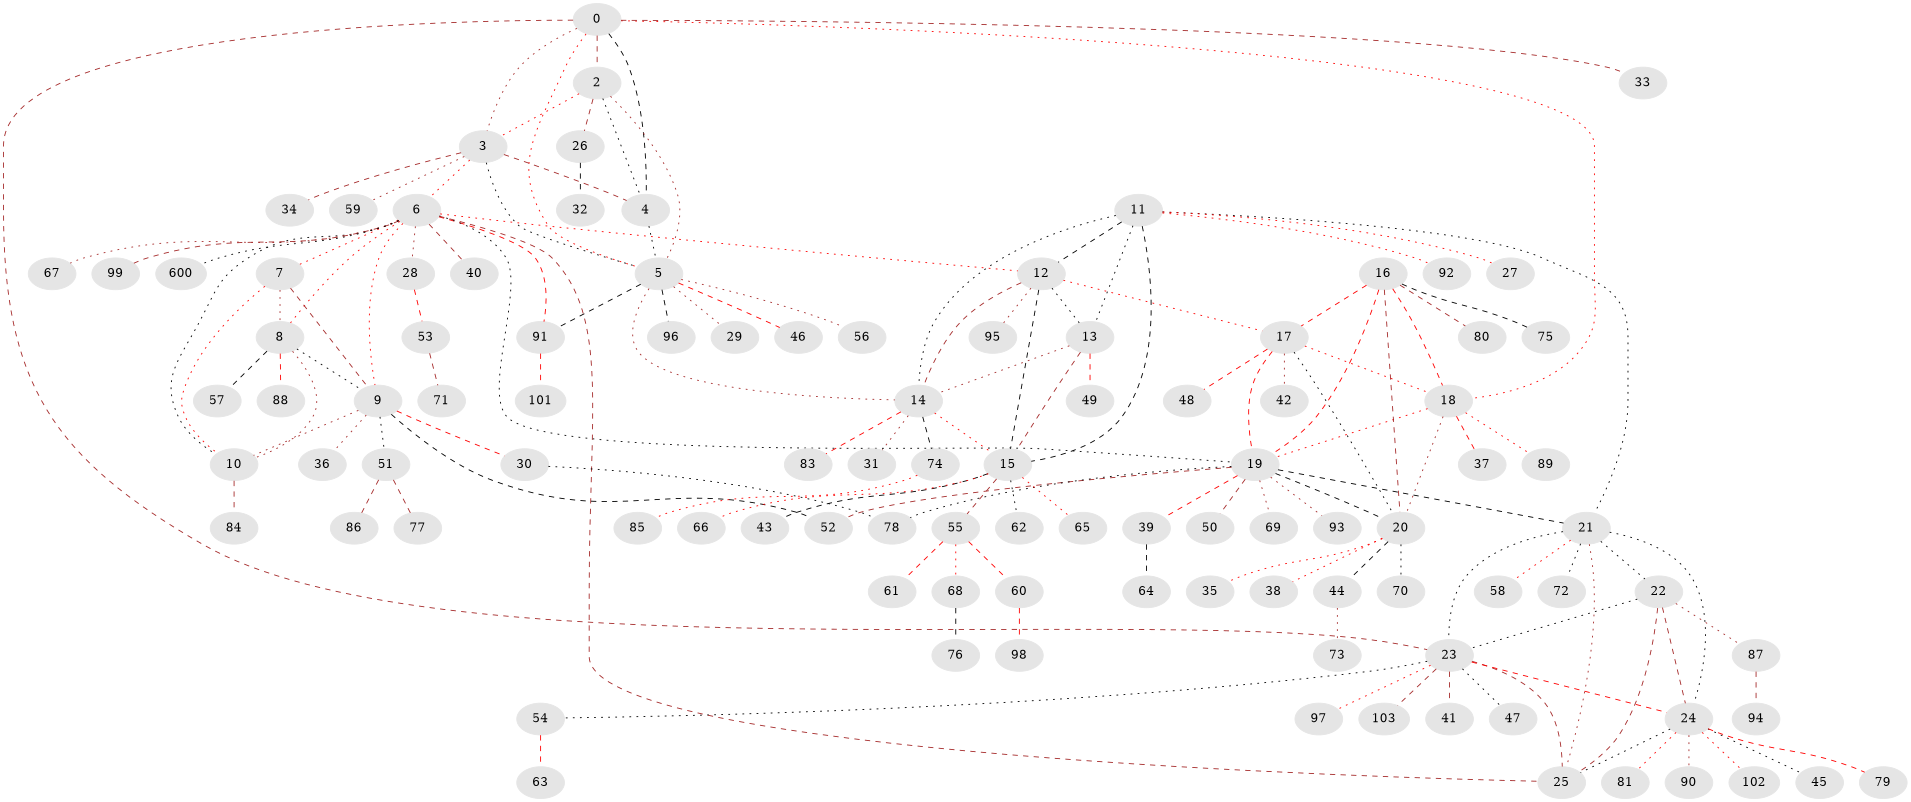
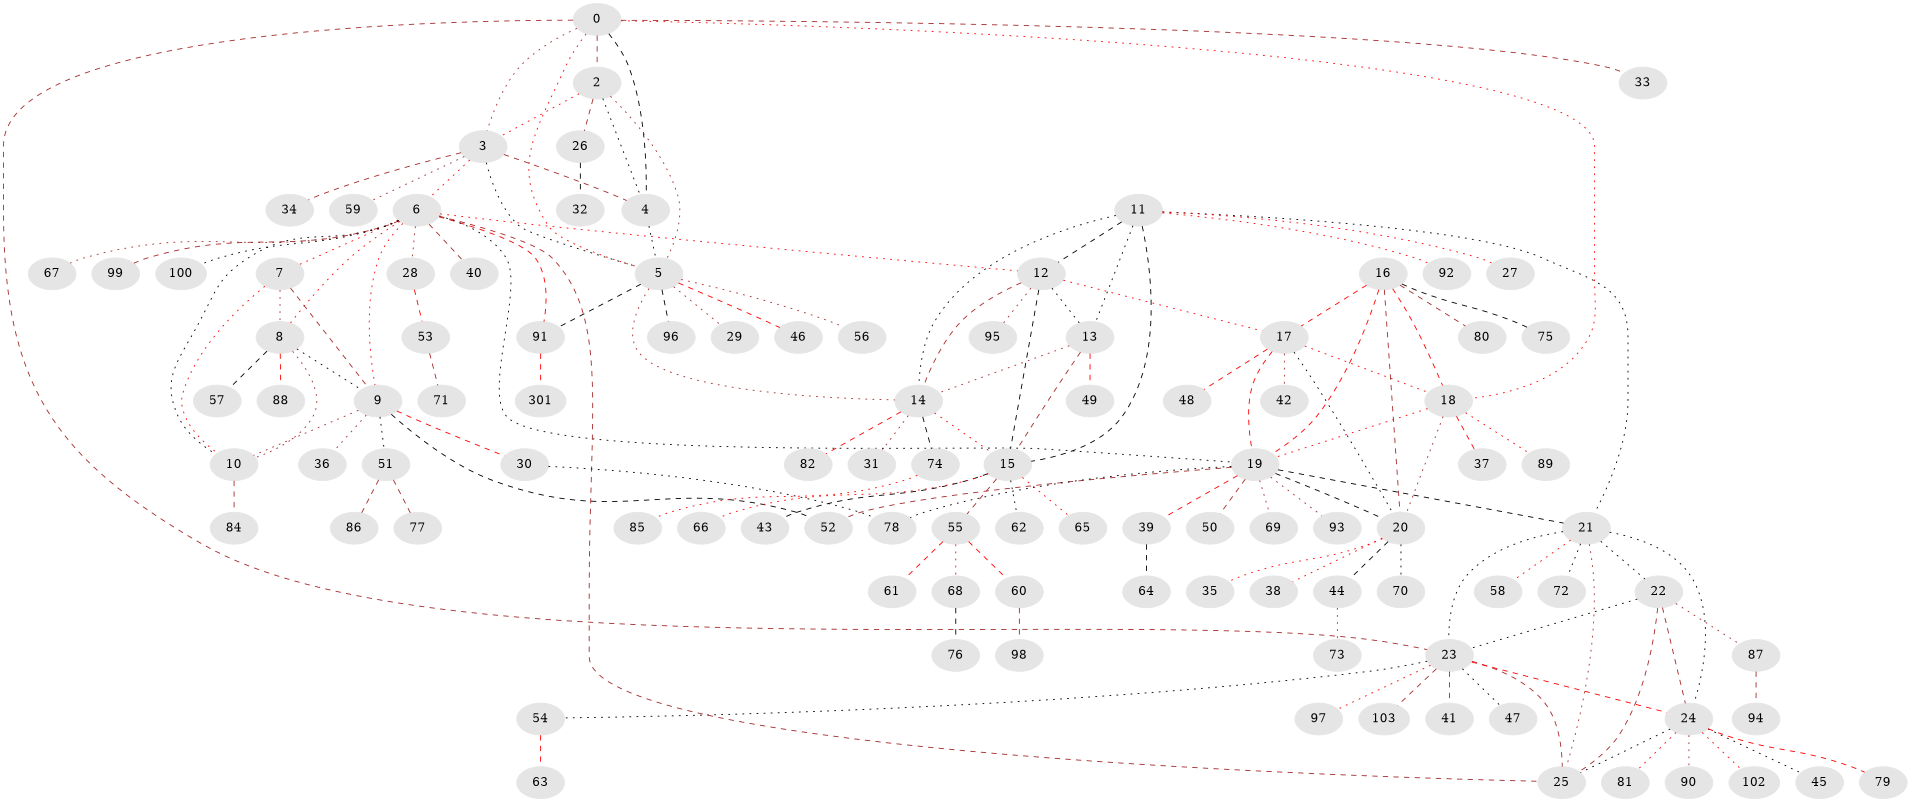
node "600": label "600" -> "100"
node "101": label "101" -> "301"
node "83": label "83" -> "82"
